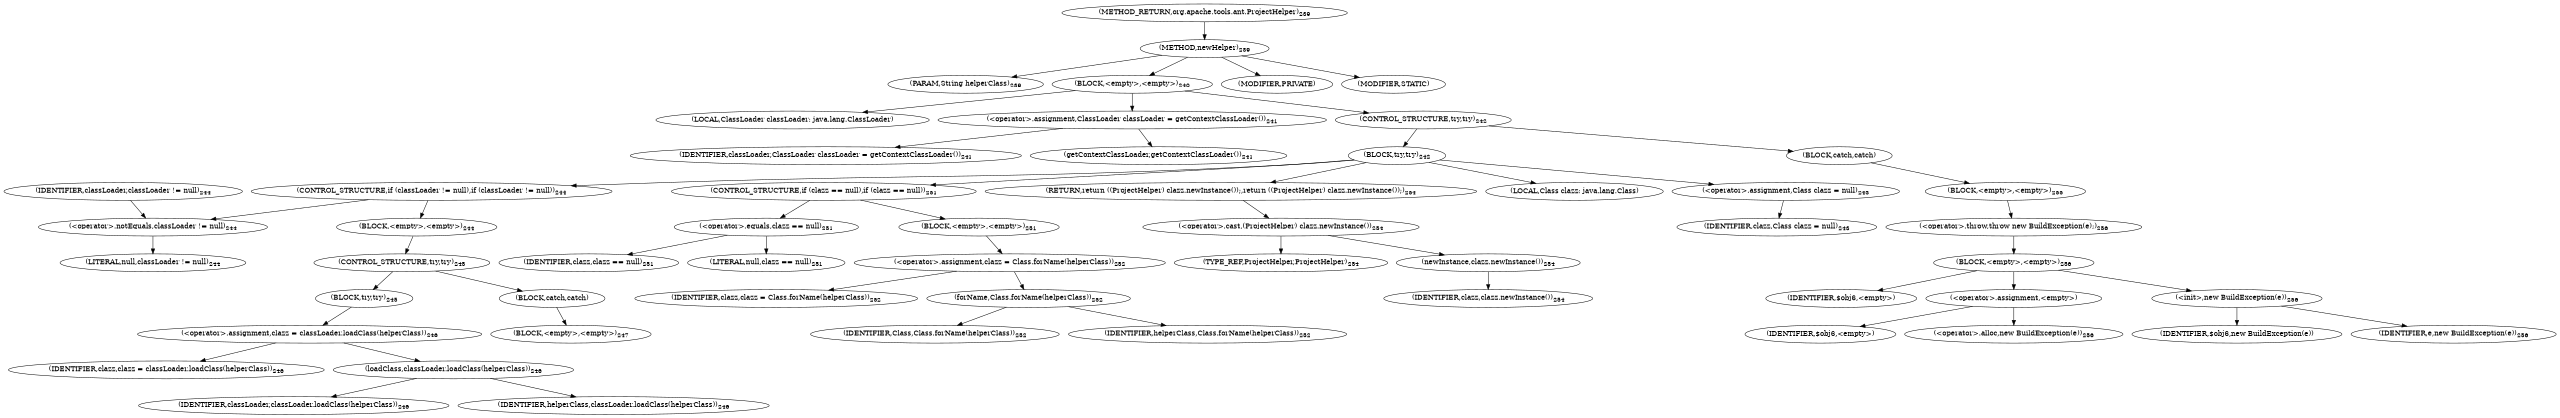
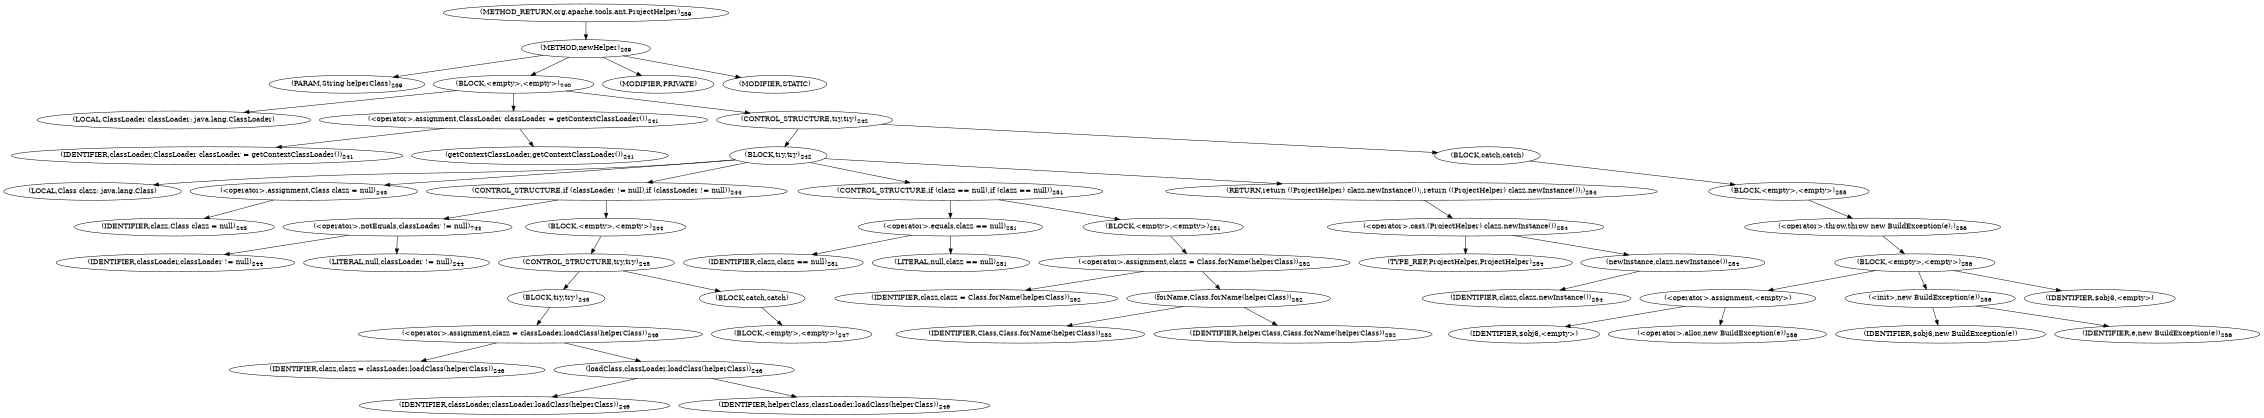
edge "(IDENTIFIER,classLoader,classLoader != null)" -> "(<operator>.notEquals,classLoader != null)": reversed
node "(<operator>.notEquals,classLoader != null)": text "244" -> "744"
